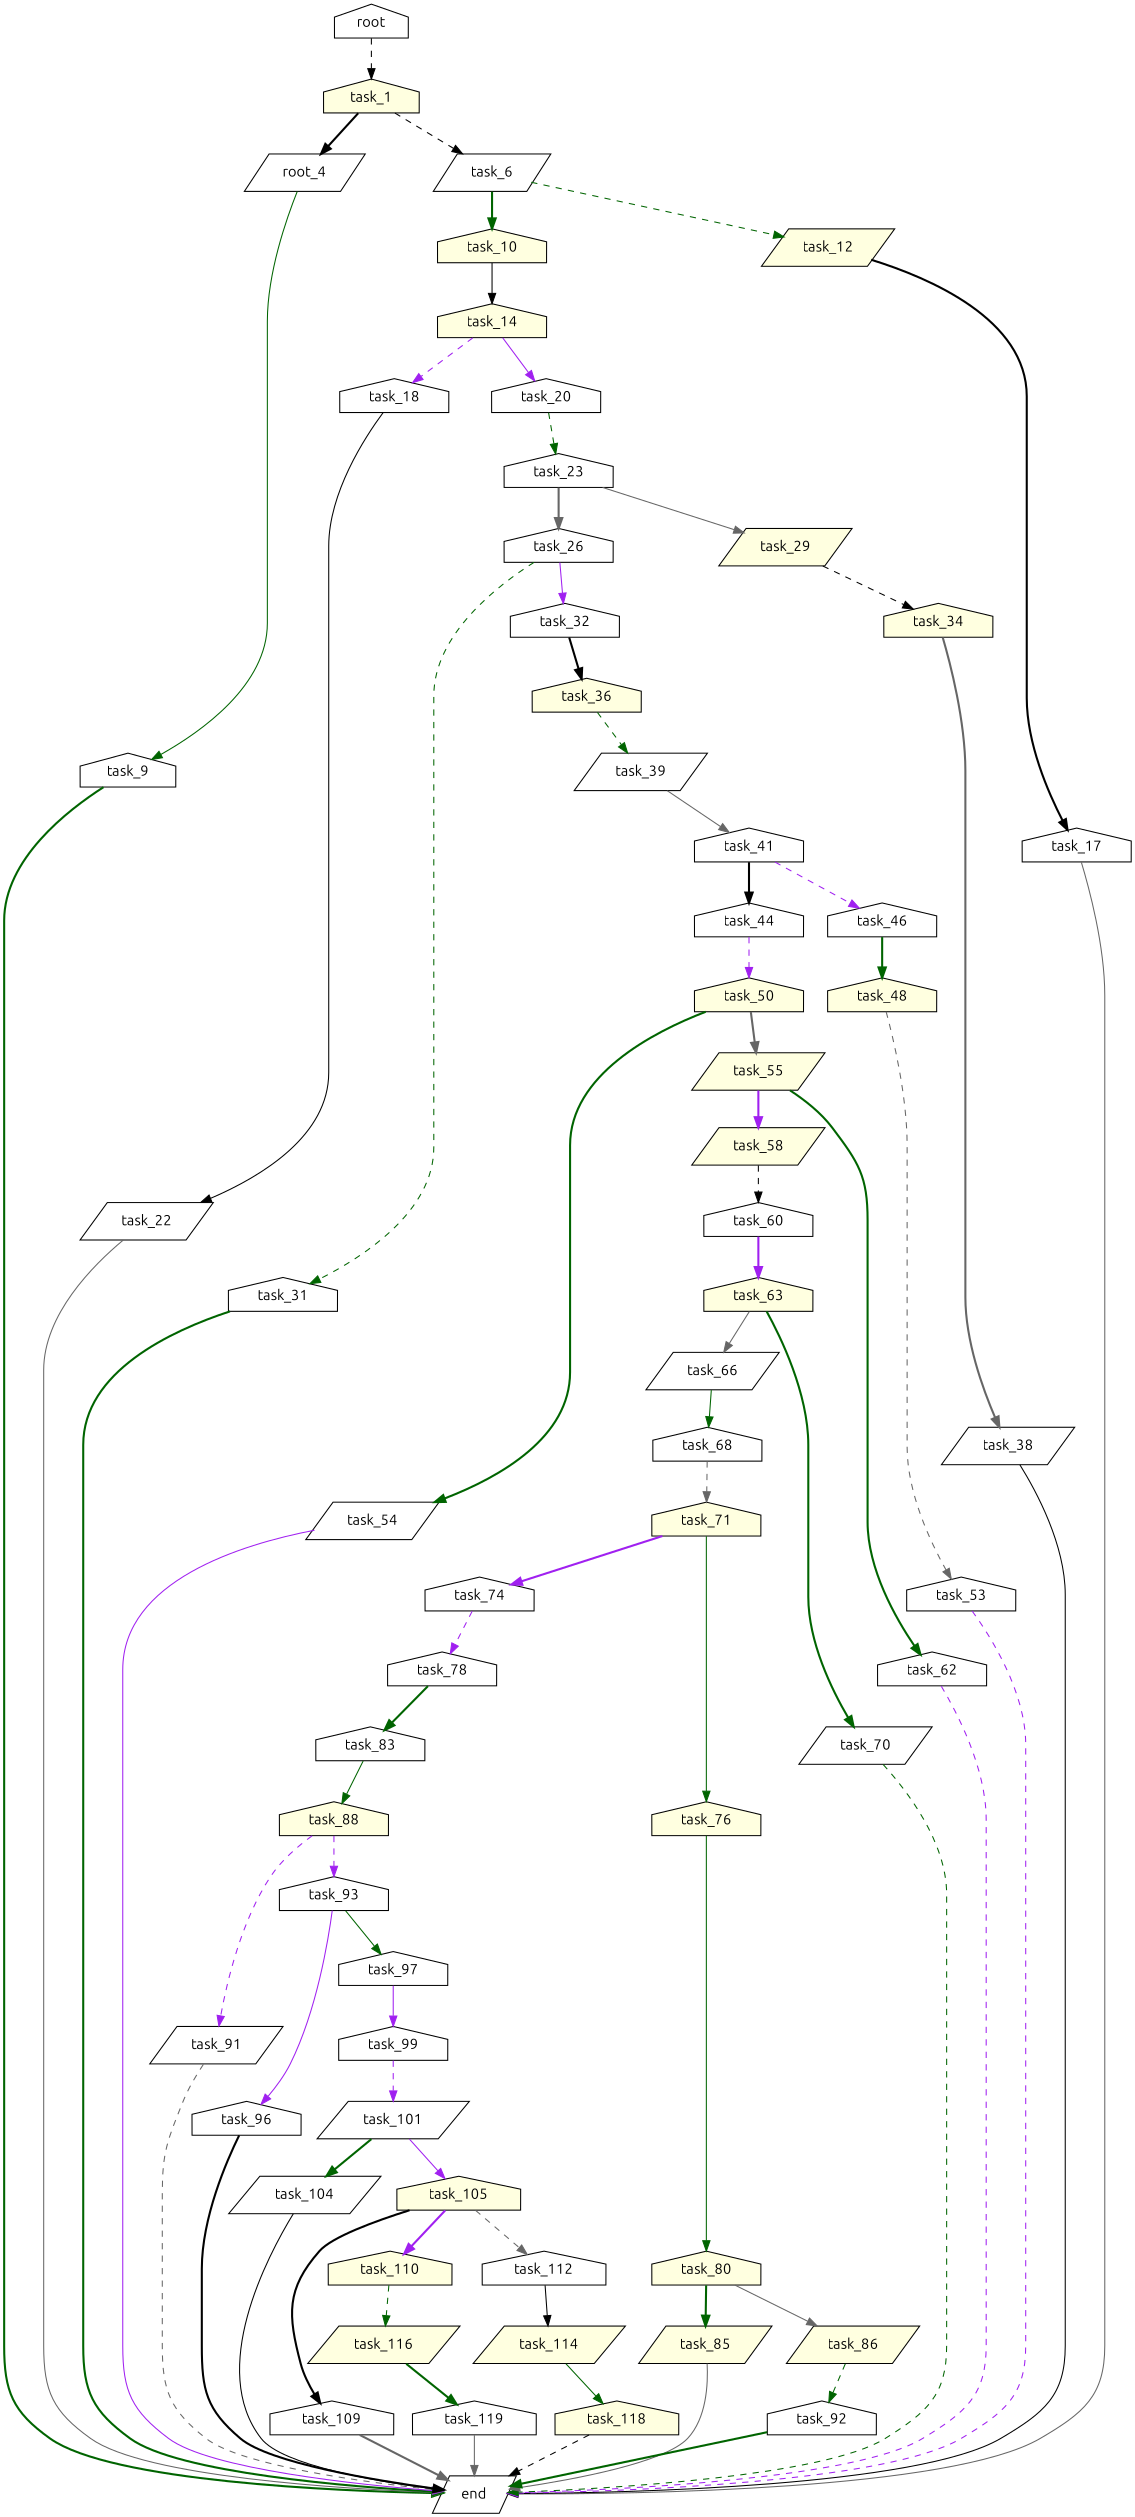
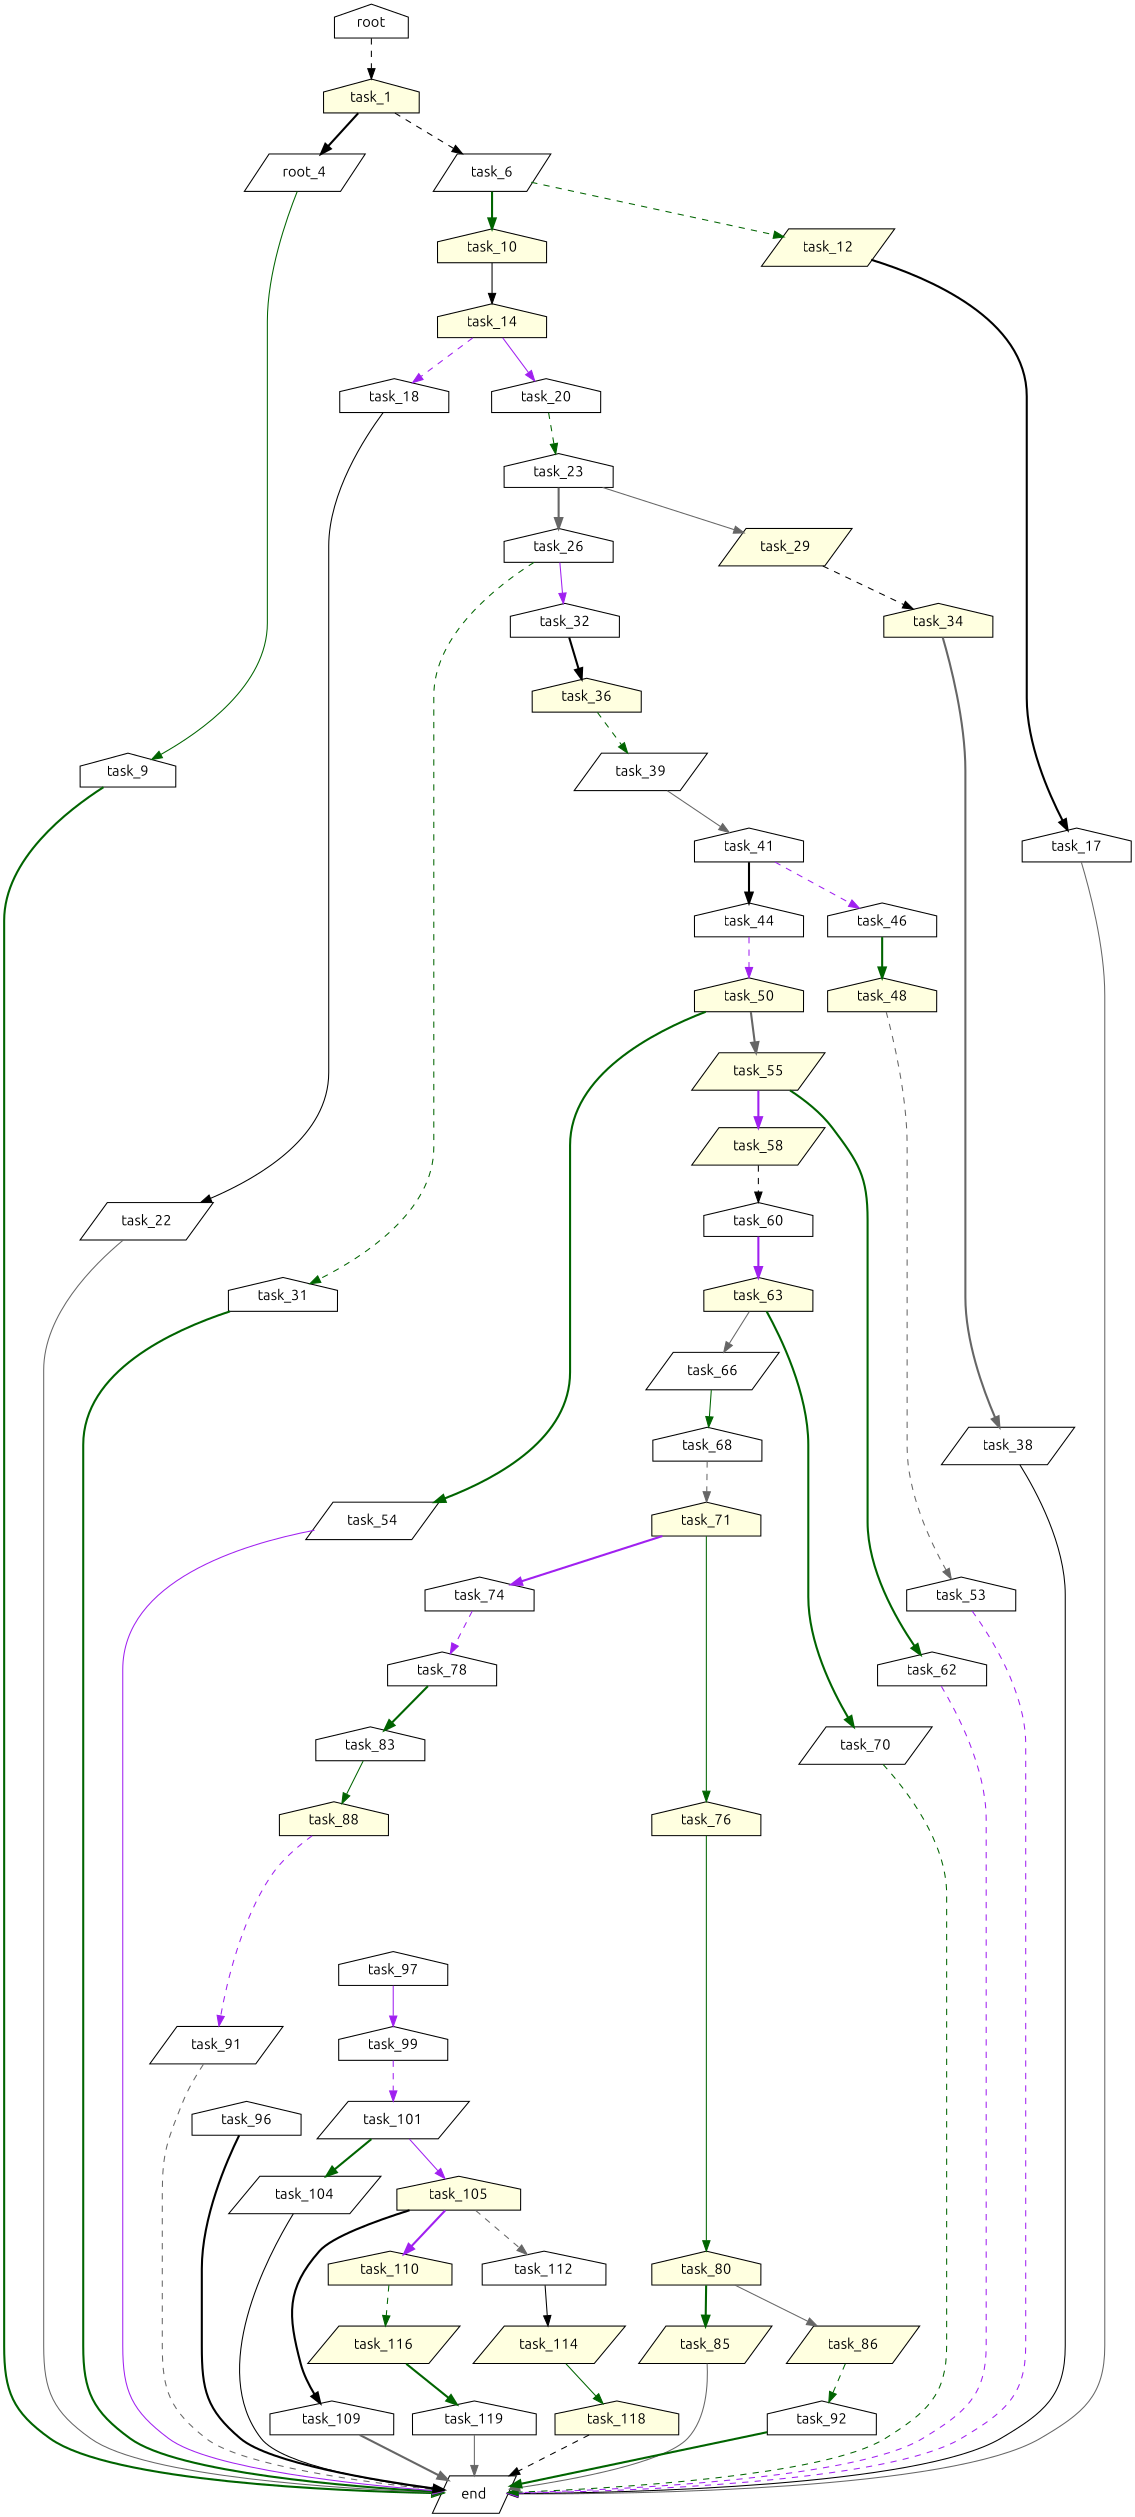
node "task_93": removed
